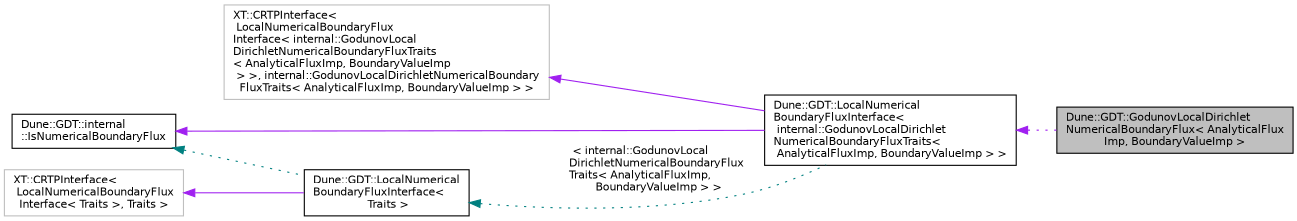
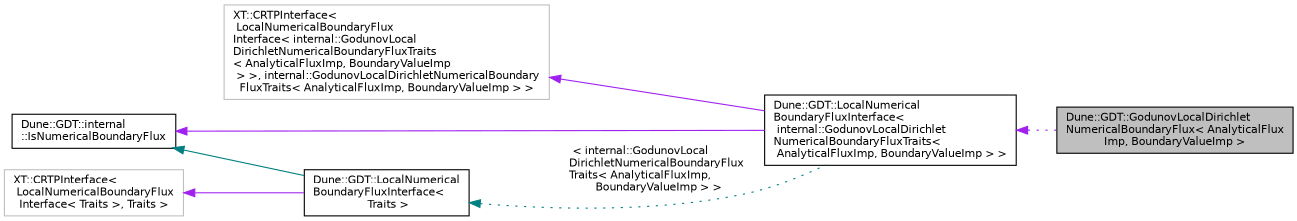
edge "Dune::GDT::LocalNumerical BoundaryFluxInterface< Traits >" -> "Dune::GDT::internal ::IsNumericalBoundaryFlux": style dotted -> solid
